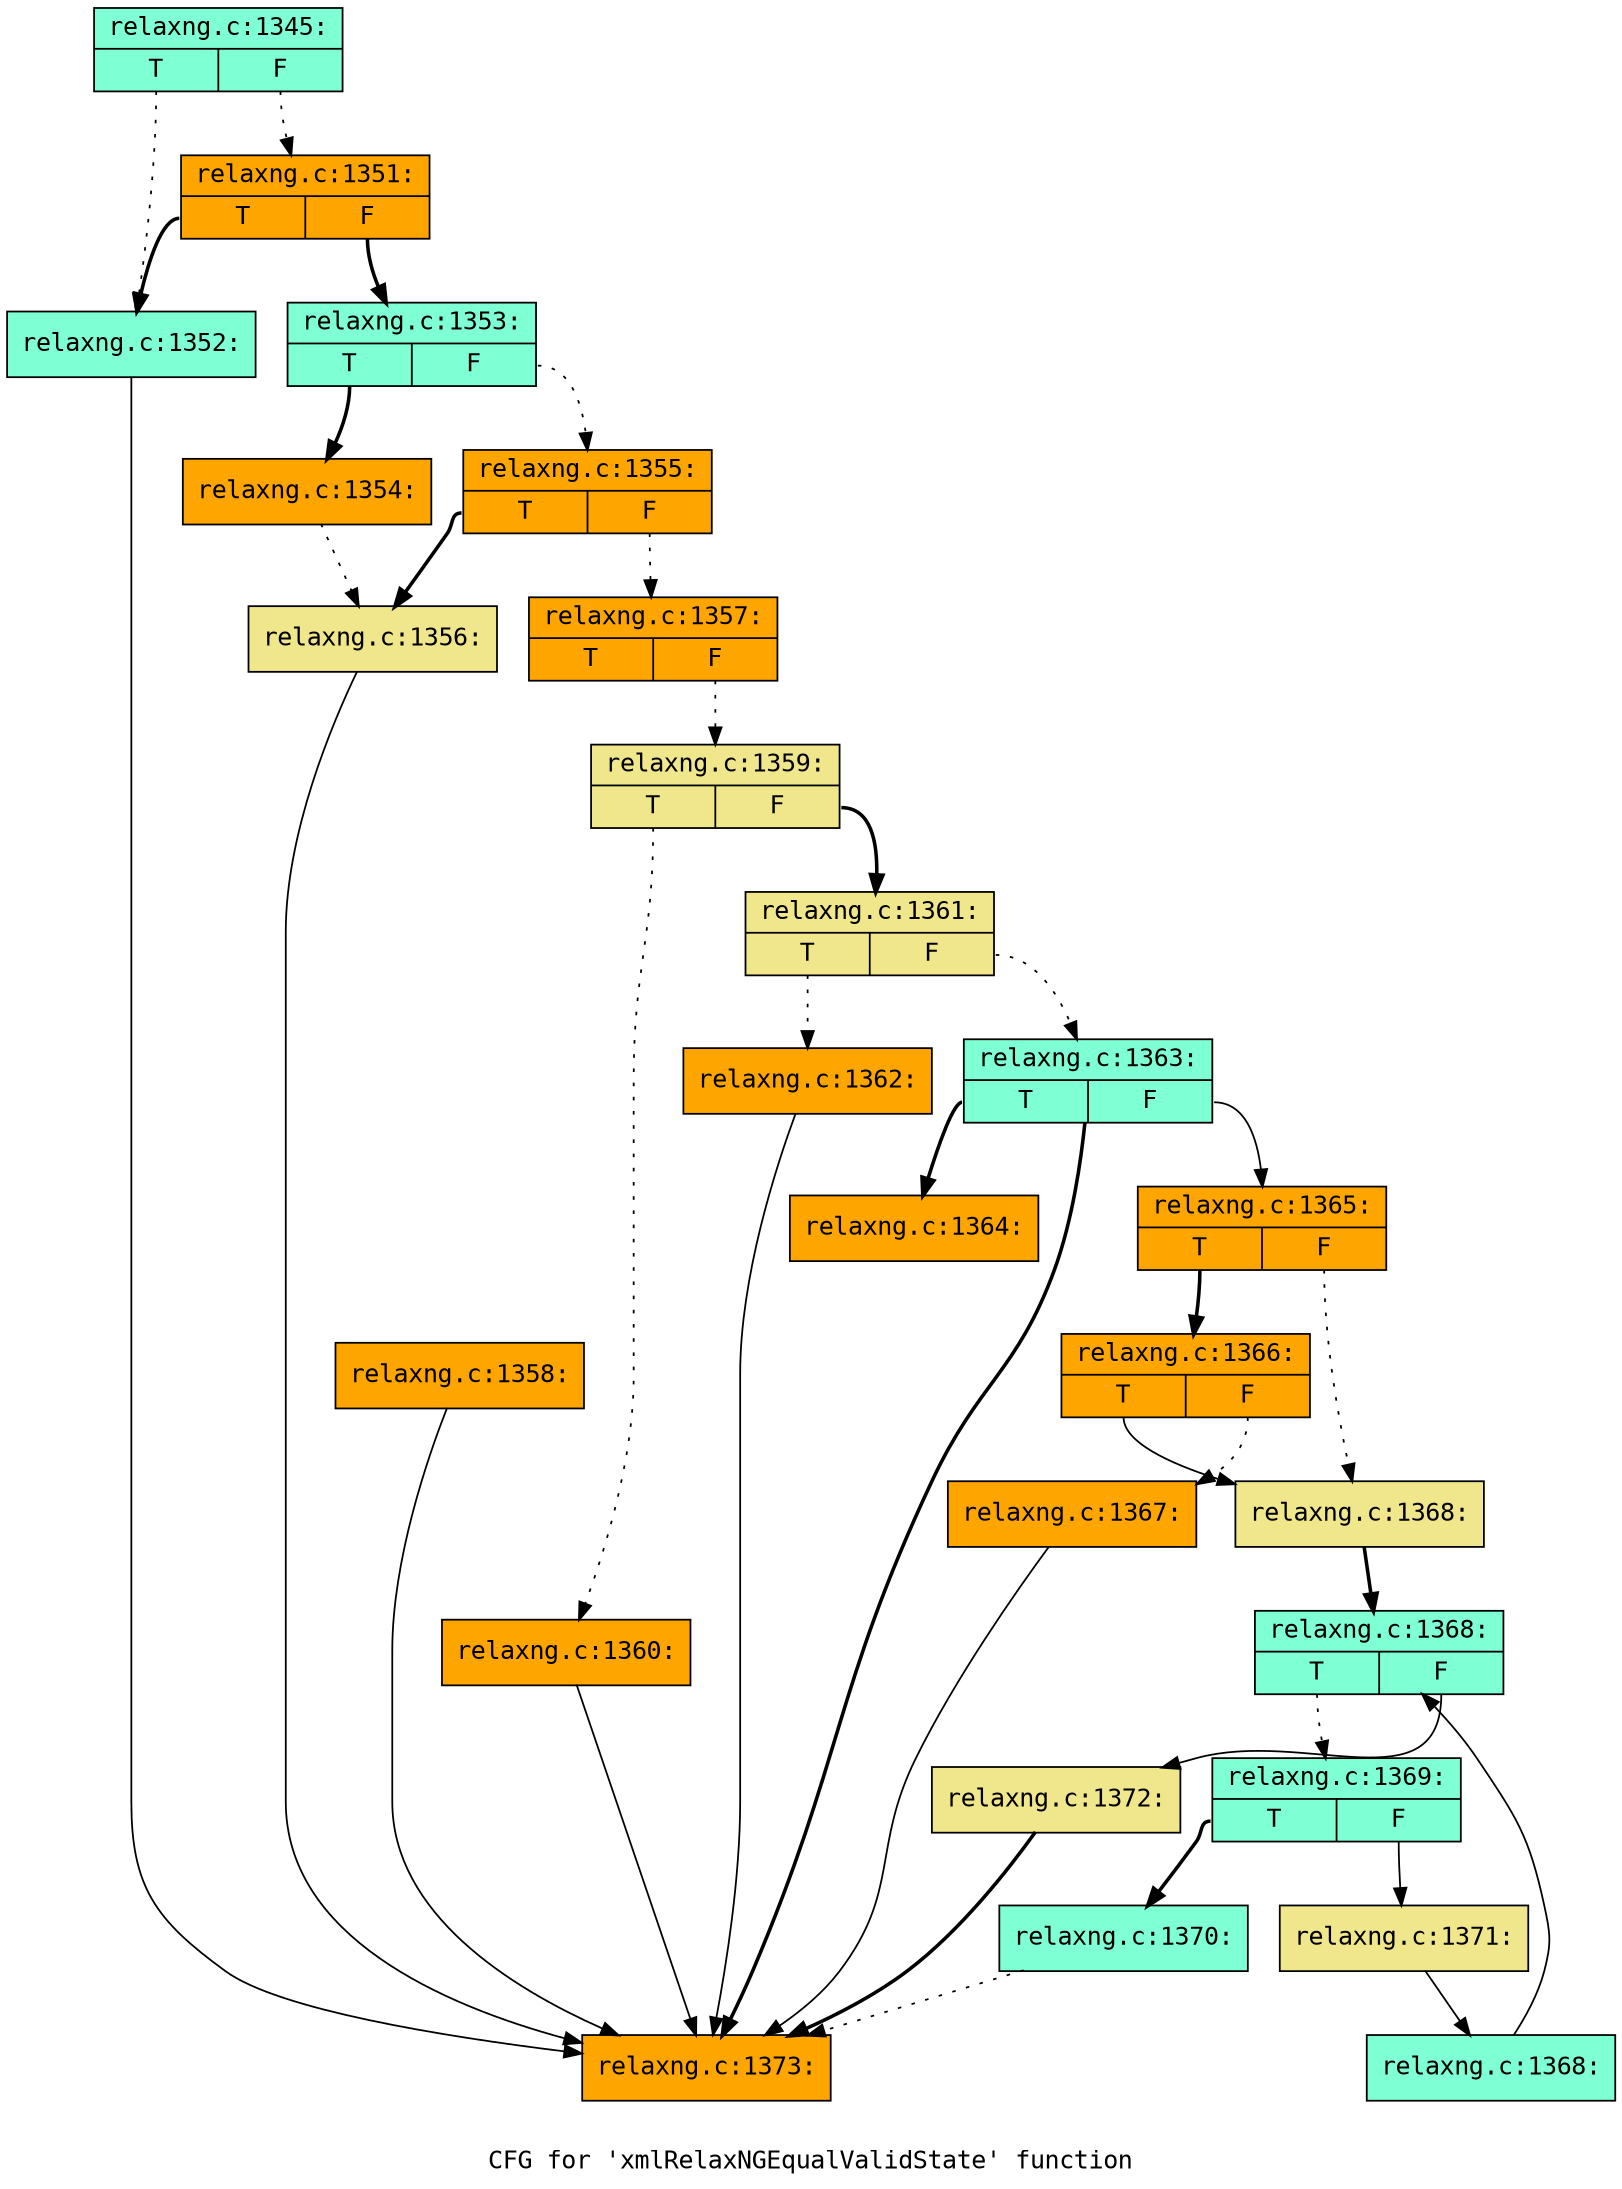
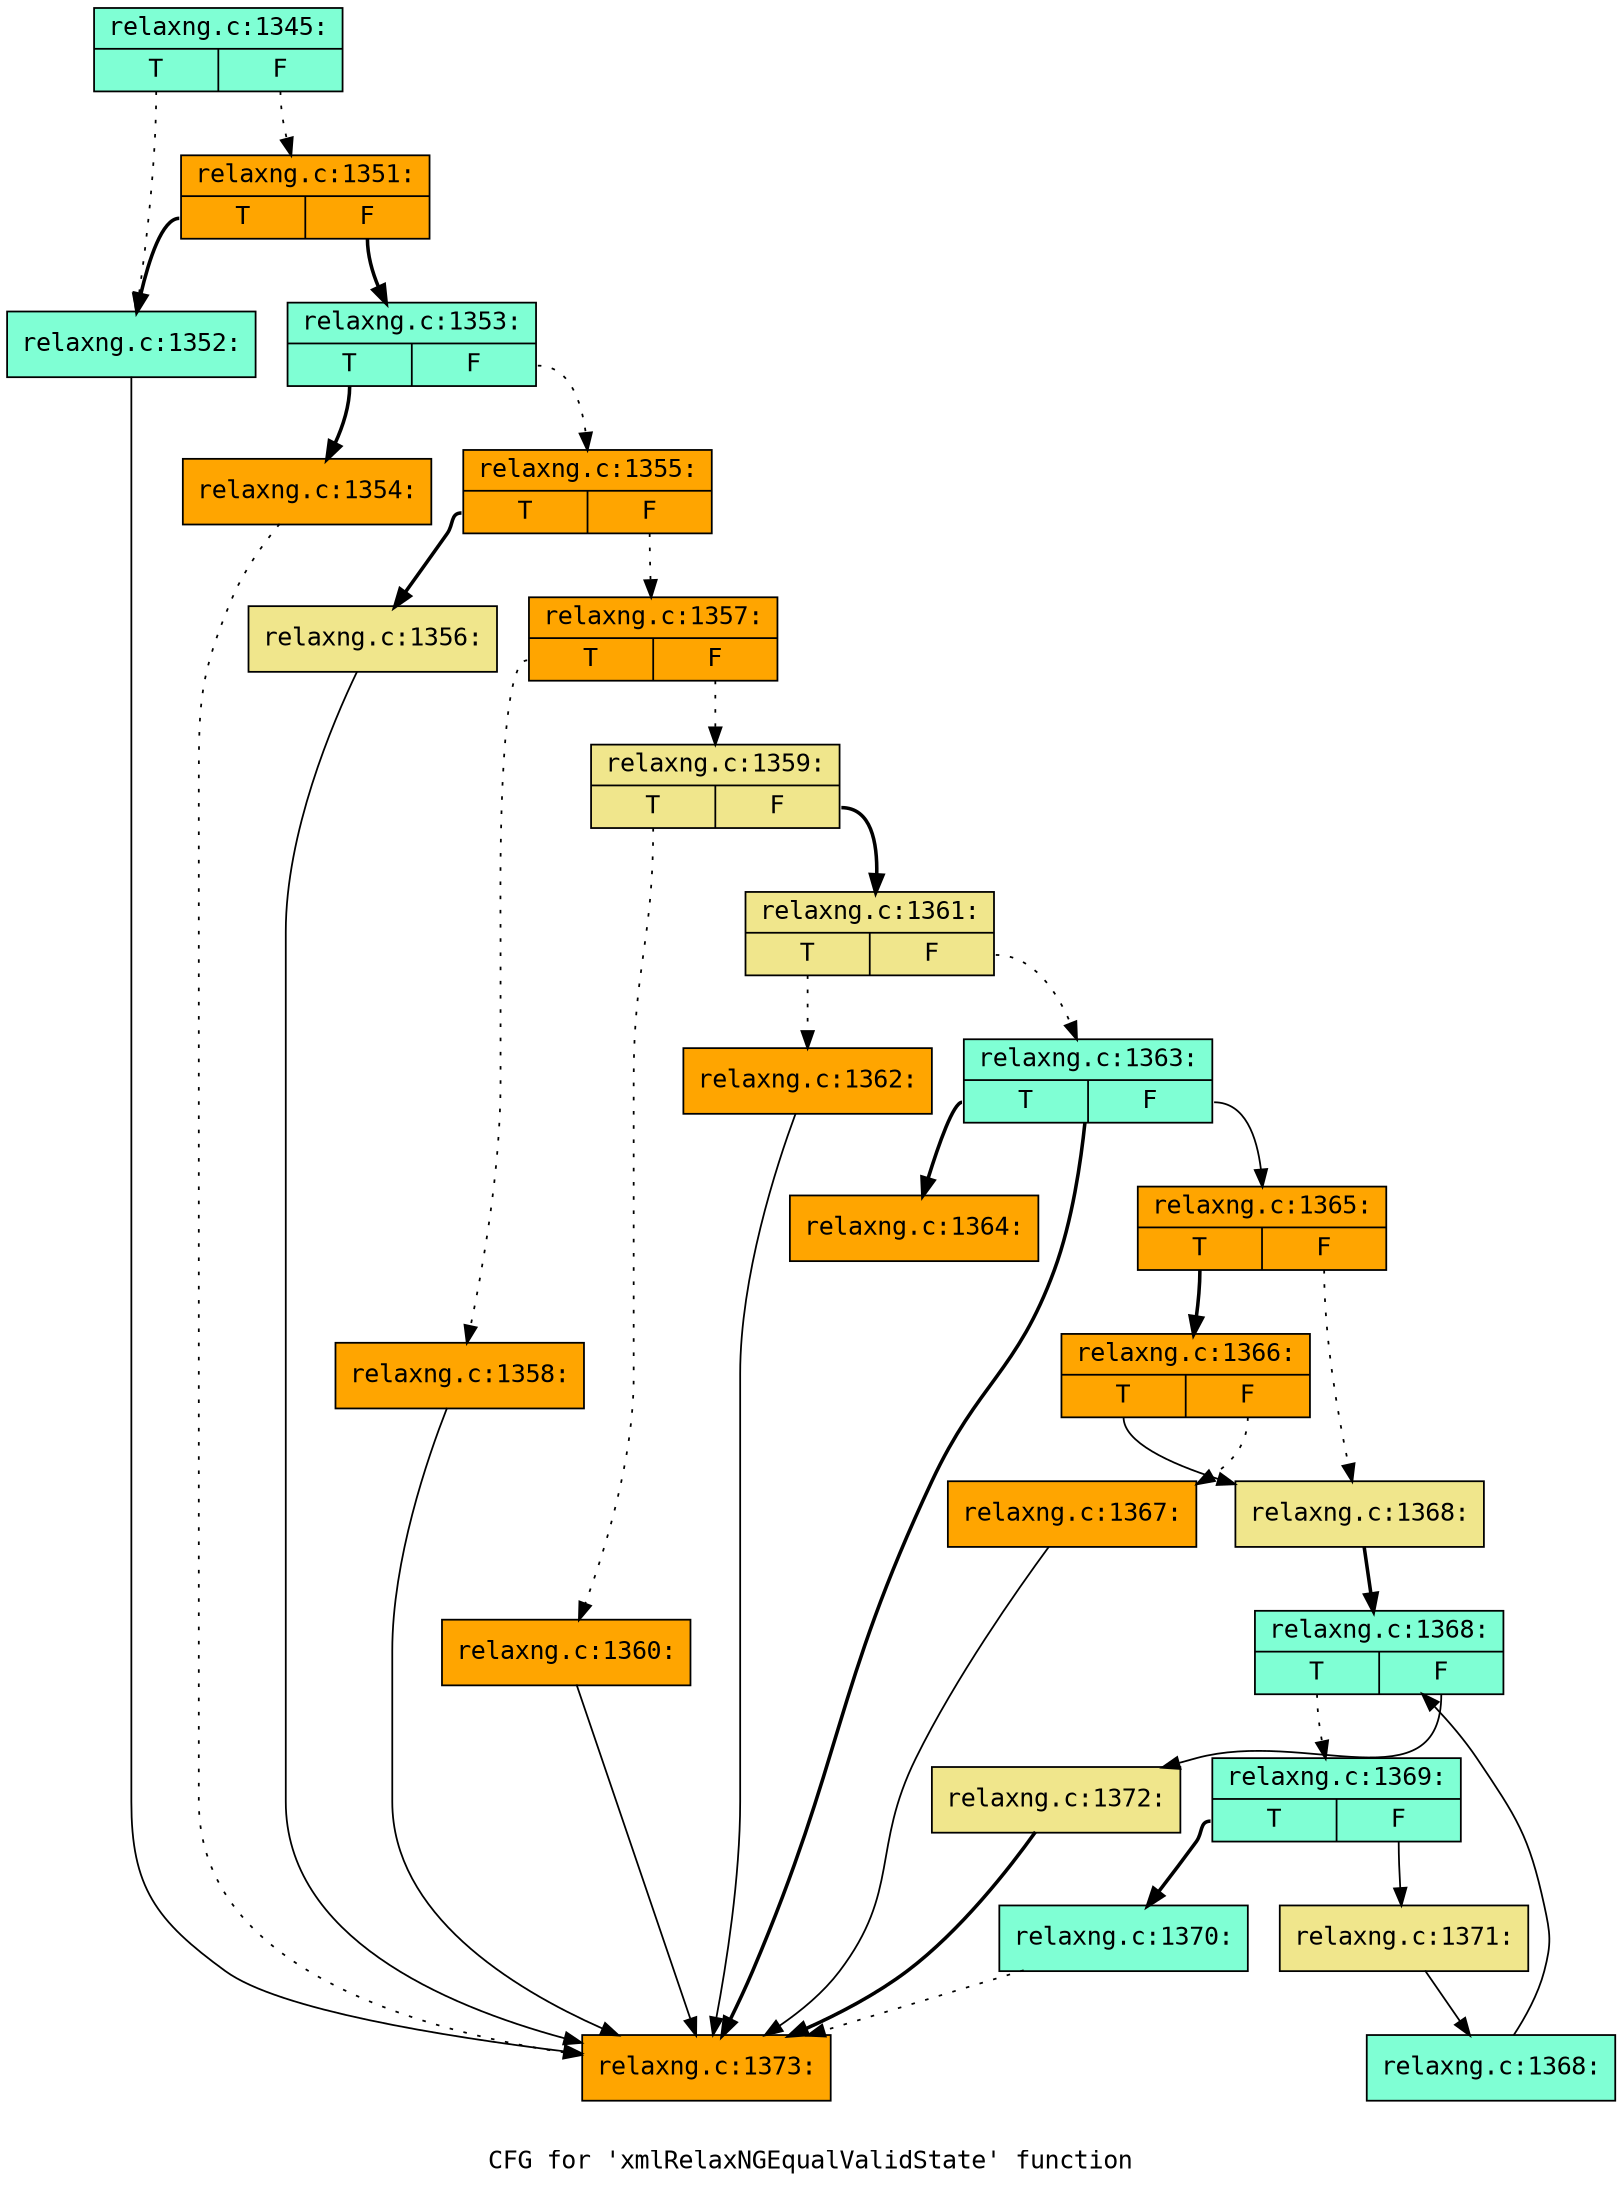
edge "relaxng.c:1354:" -> "relaxng.c:1356:": now "relaxng.c:1354:" -> "relaxng.c:1373:"
edge "relaxng.c:1357:" -> "relaxng.c:1358:": added
